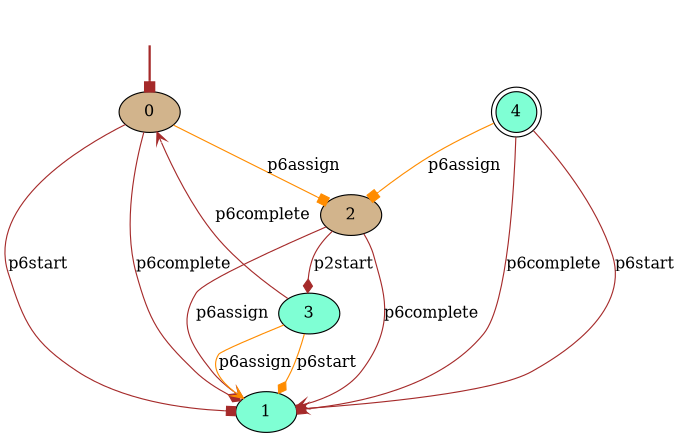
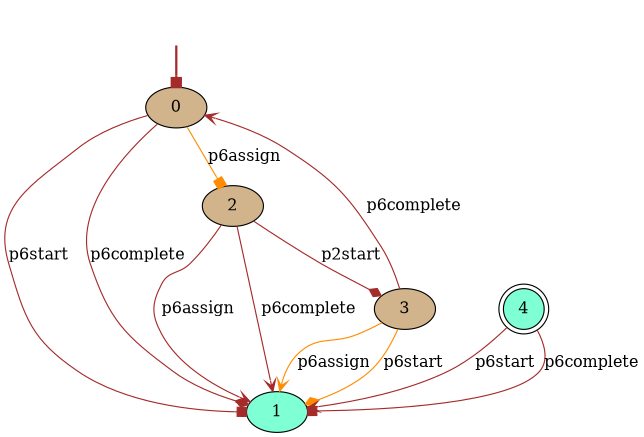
edge "4" -> "2": removed, label "p6assign"
node "3": fillcolor aquamarine -> tan
